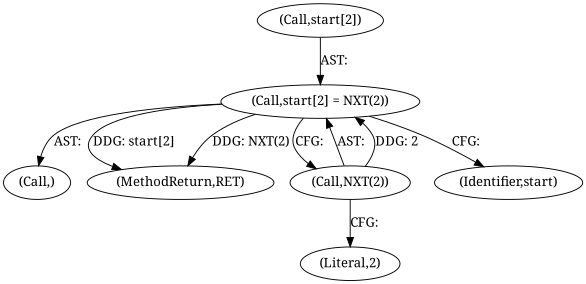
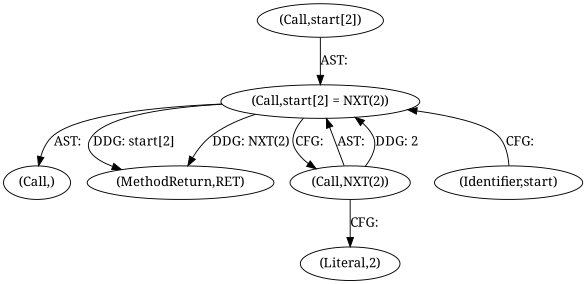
edge "(Call,start[2] = NXT(2))" -> "(Identifier,start)": reversed
